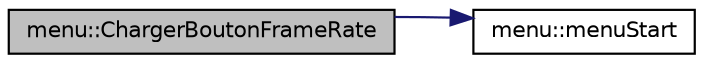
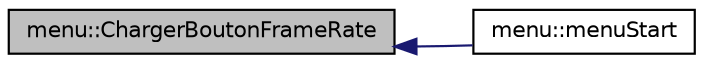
edge "menu::ChargerBoutonFrameRate" -> "menu::menuStart": reversed
